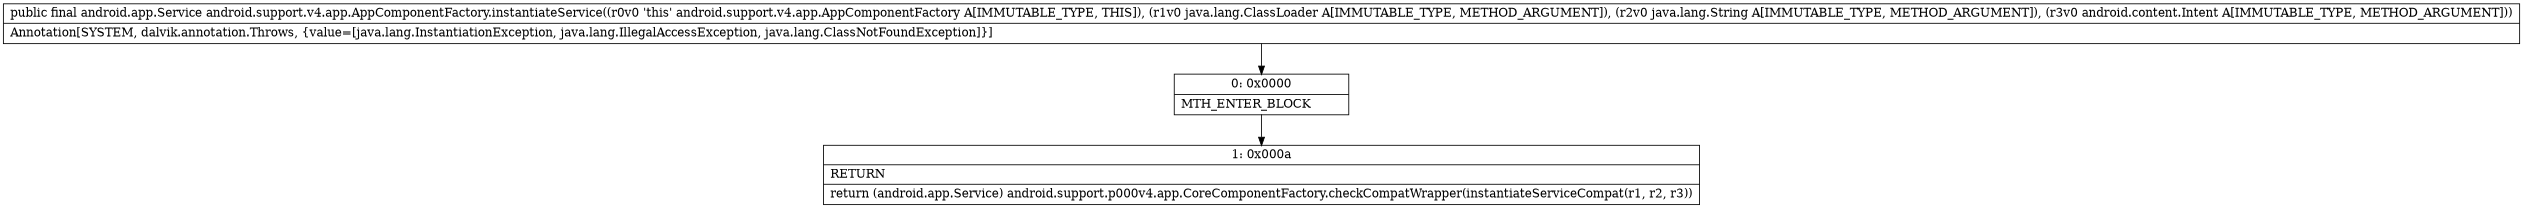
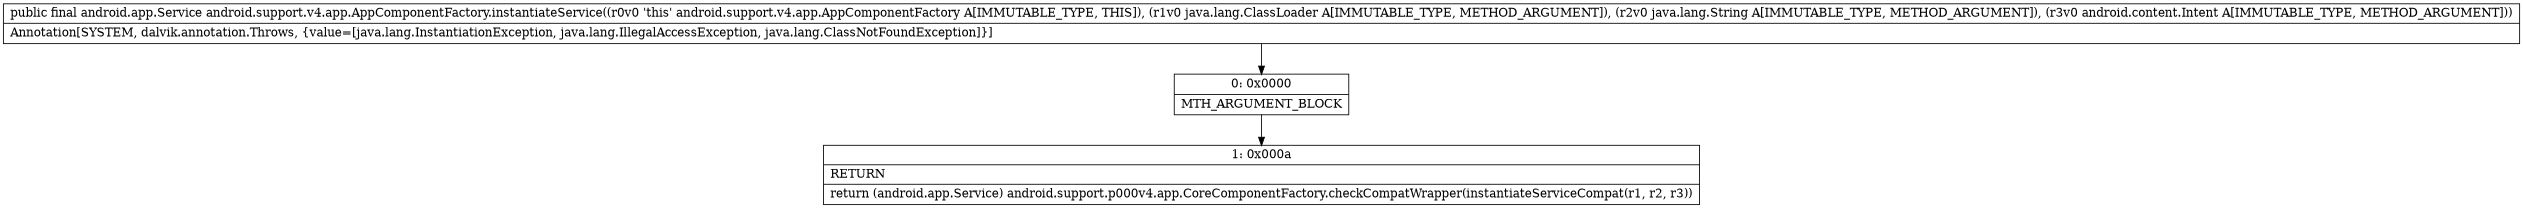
node "0: 0x0000": text "MTH_ENTER_BLOCK" -> "MTH_ARGUMENT_BLOCK"
